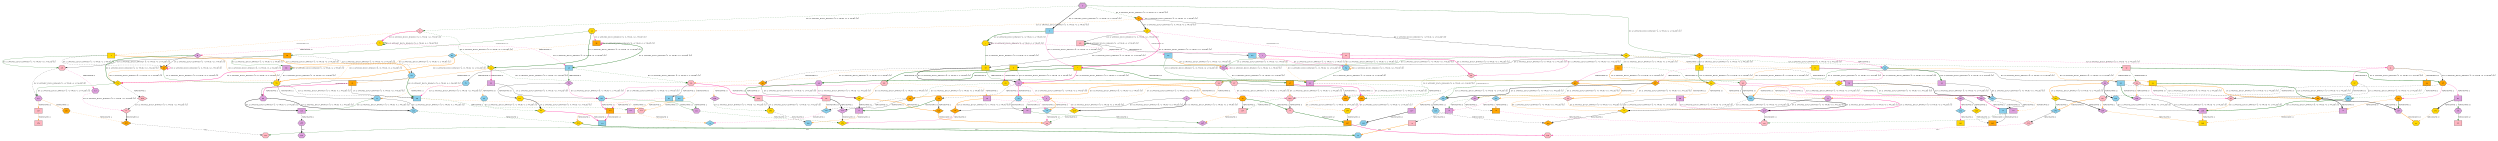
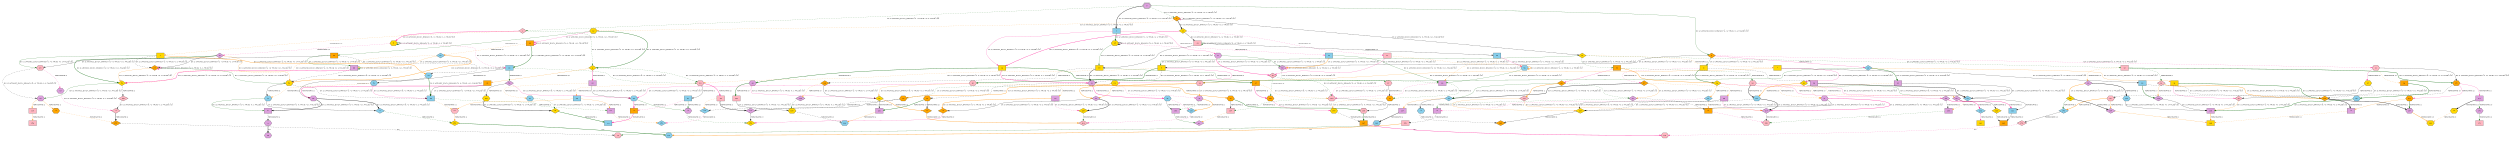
edge "29" -> "73": added, label "TERMINATE !1"
edge "36" -> "86": style dashed -> bold
edge "114" -> "154": color deeppink -> darkgreen
